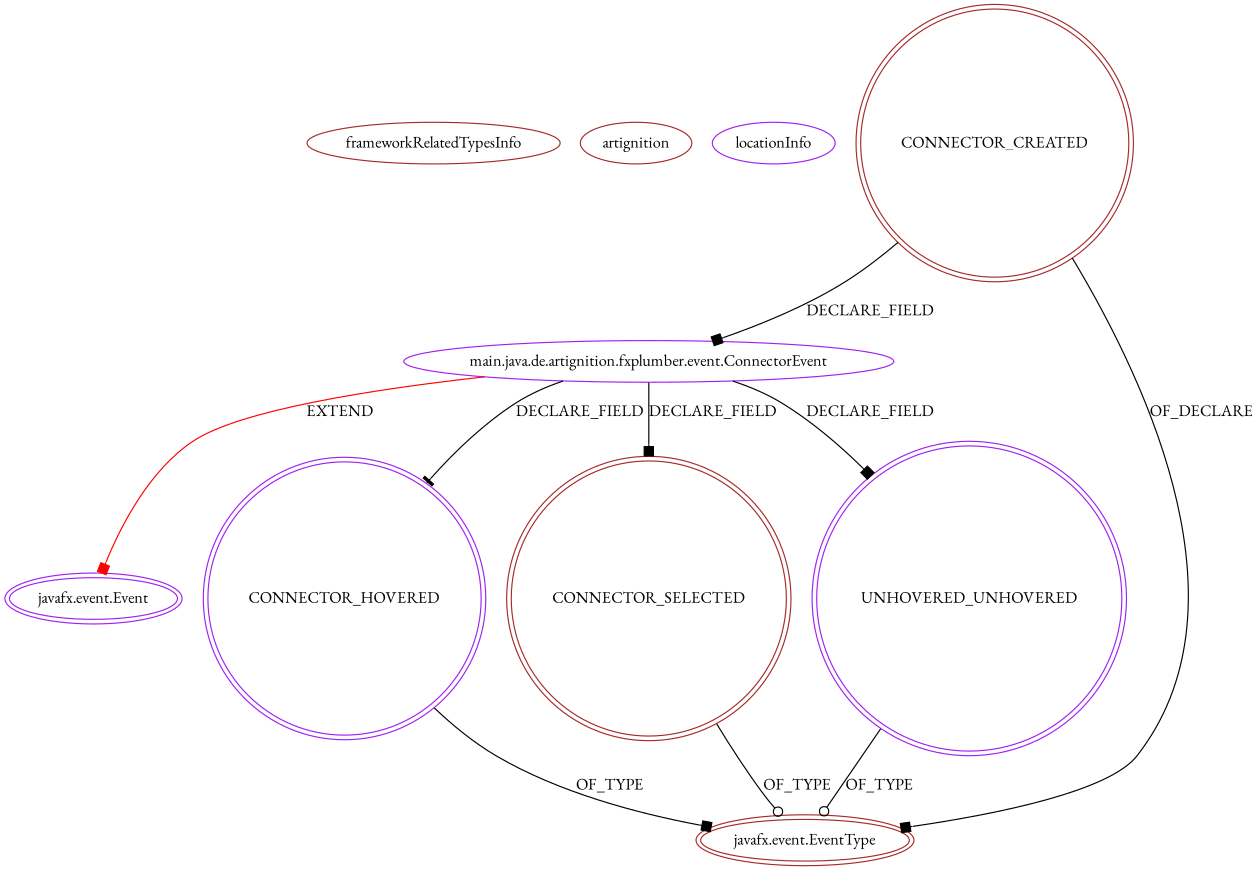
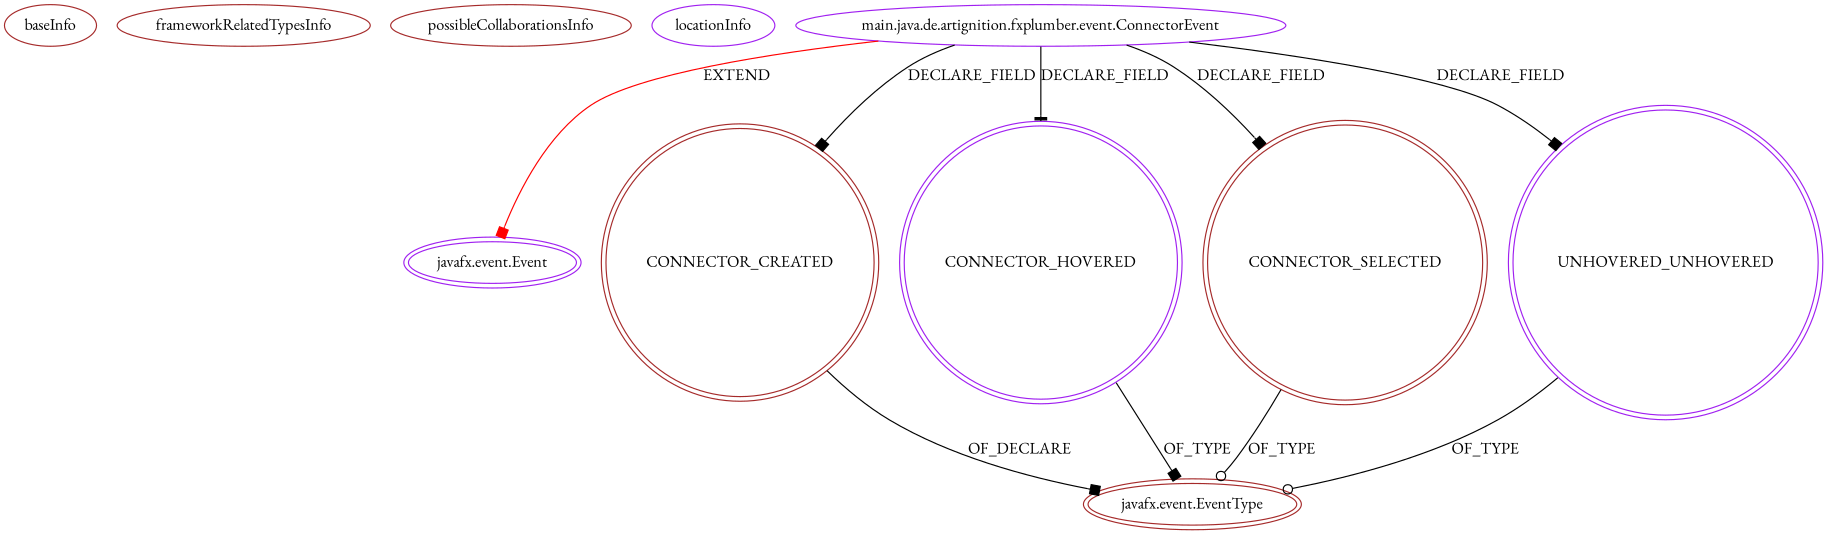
node "baseInfo": added
node "artignition": label "artignition" -> "possibleCollaborationsInfo"
edge "CONNECTOR_CREATED" -> "main.java.de.artignition.fxplumber.event.ConnectorEvent": reversed
